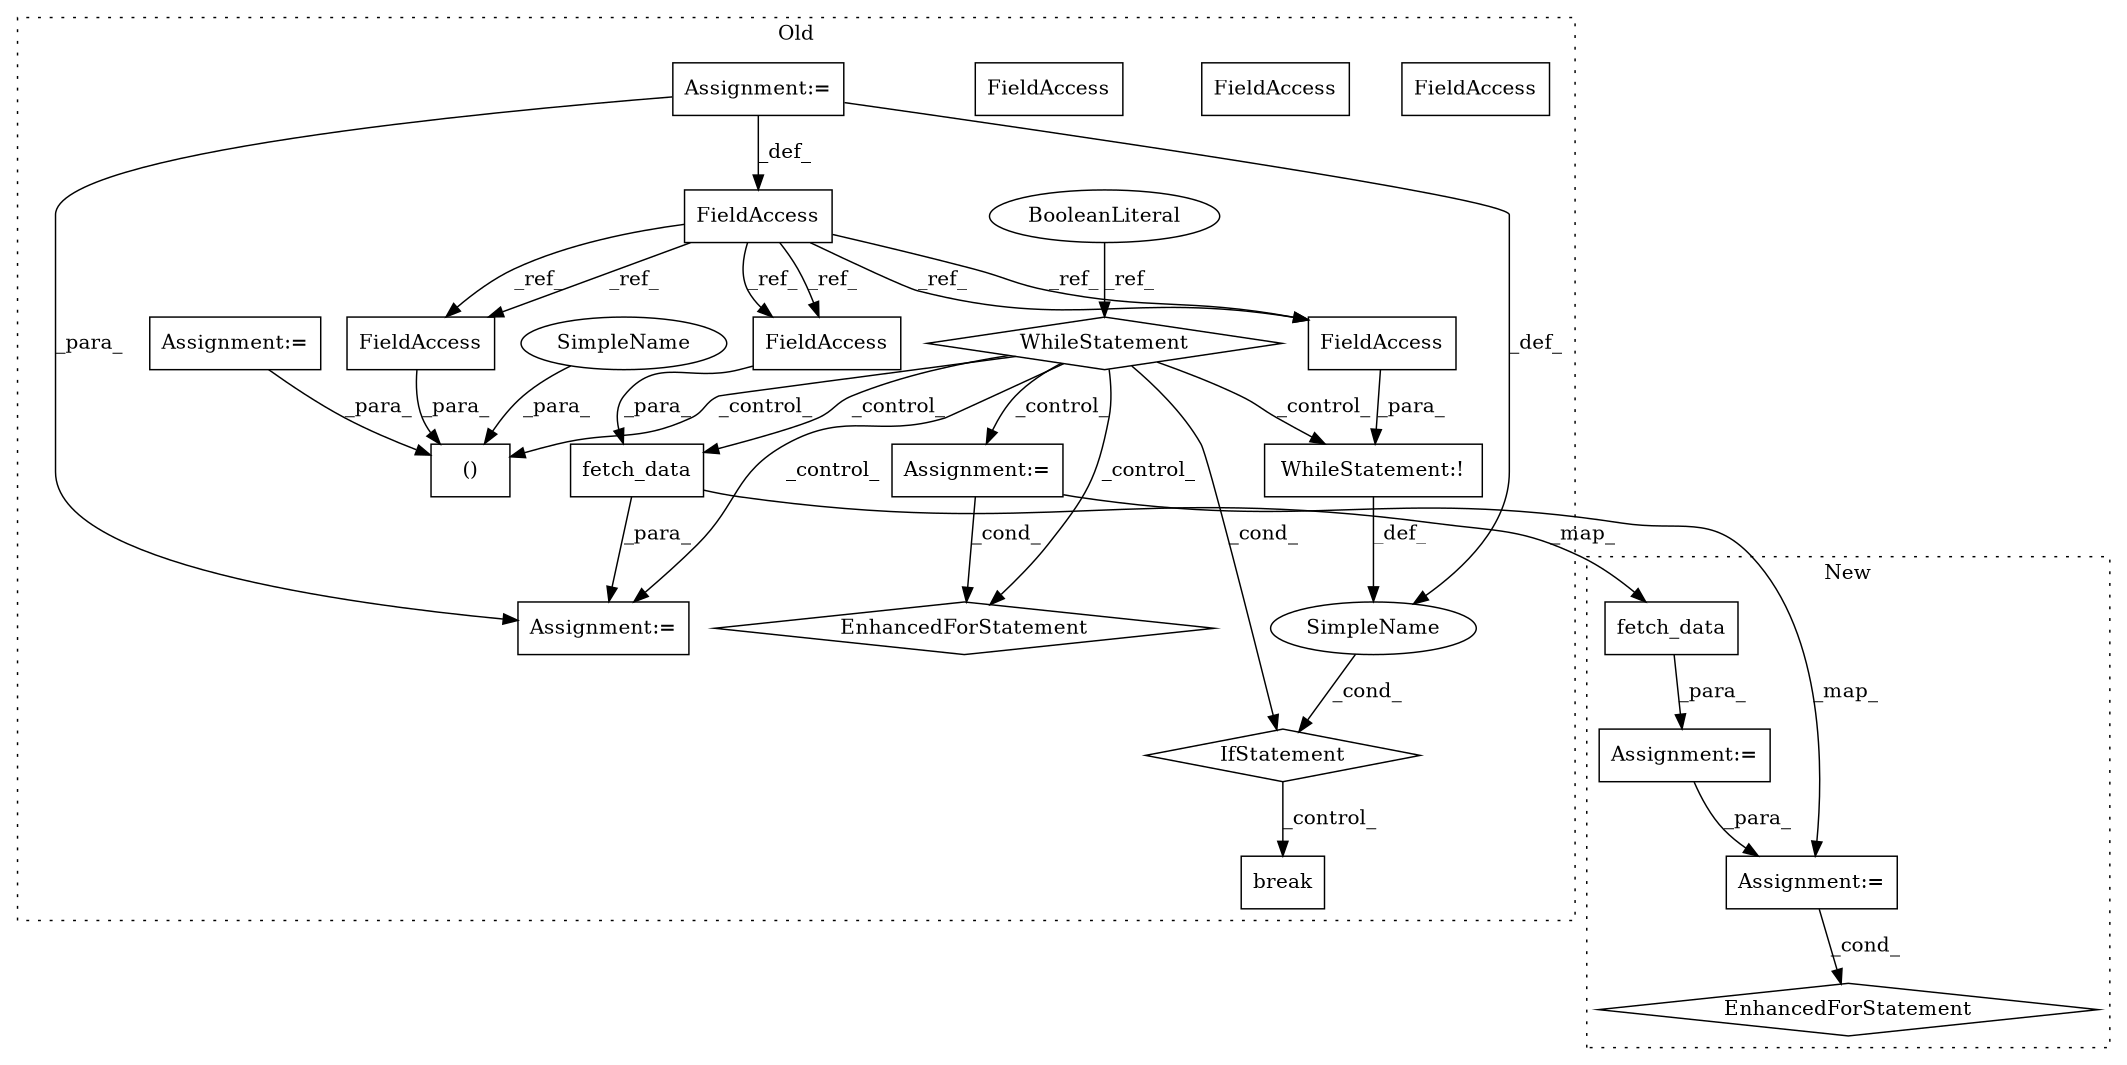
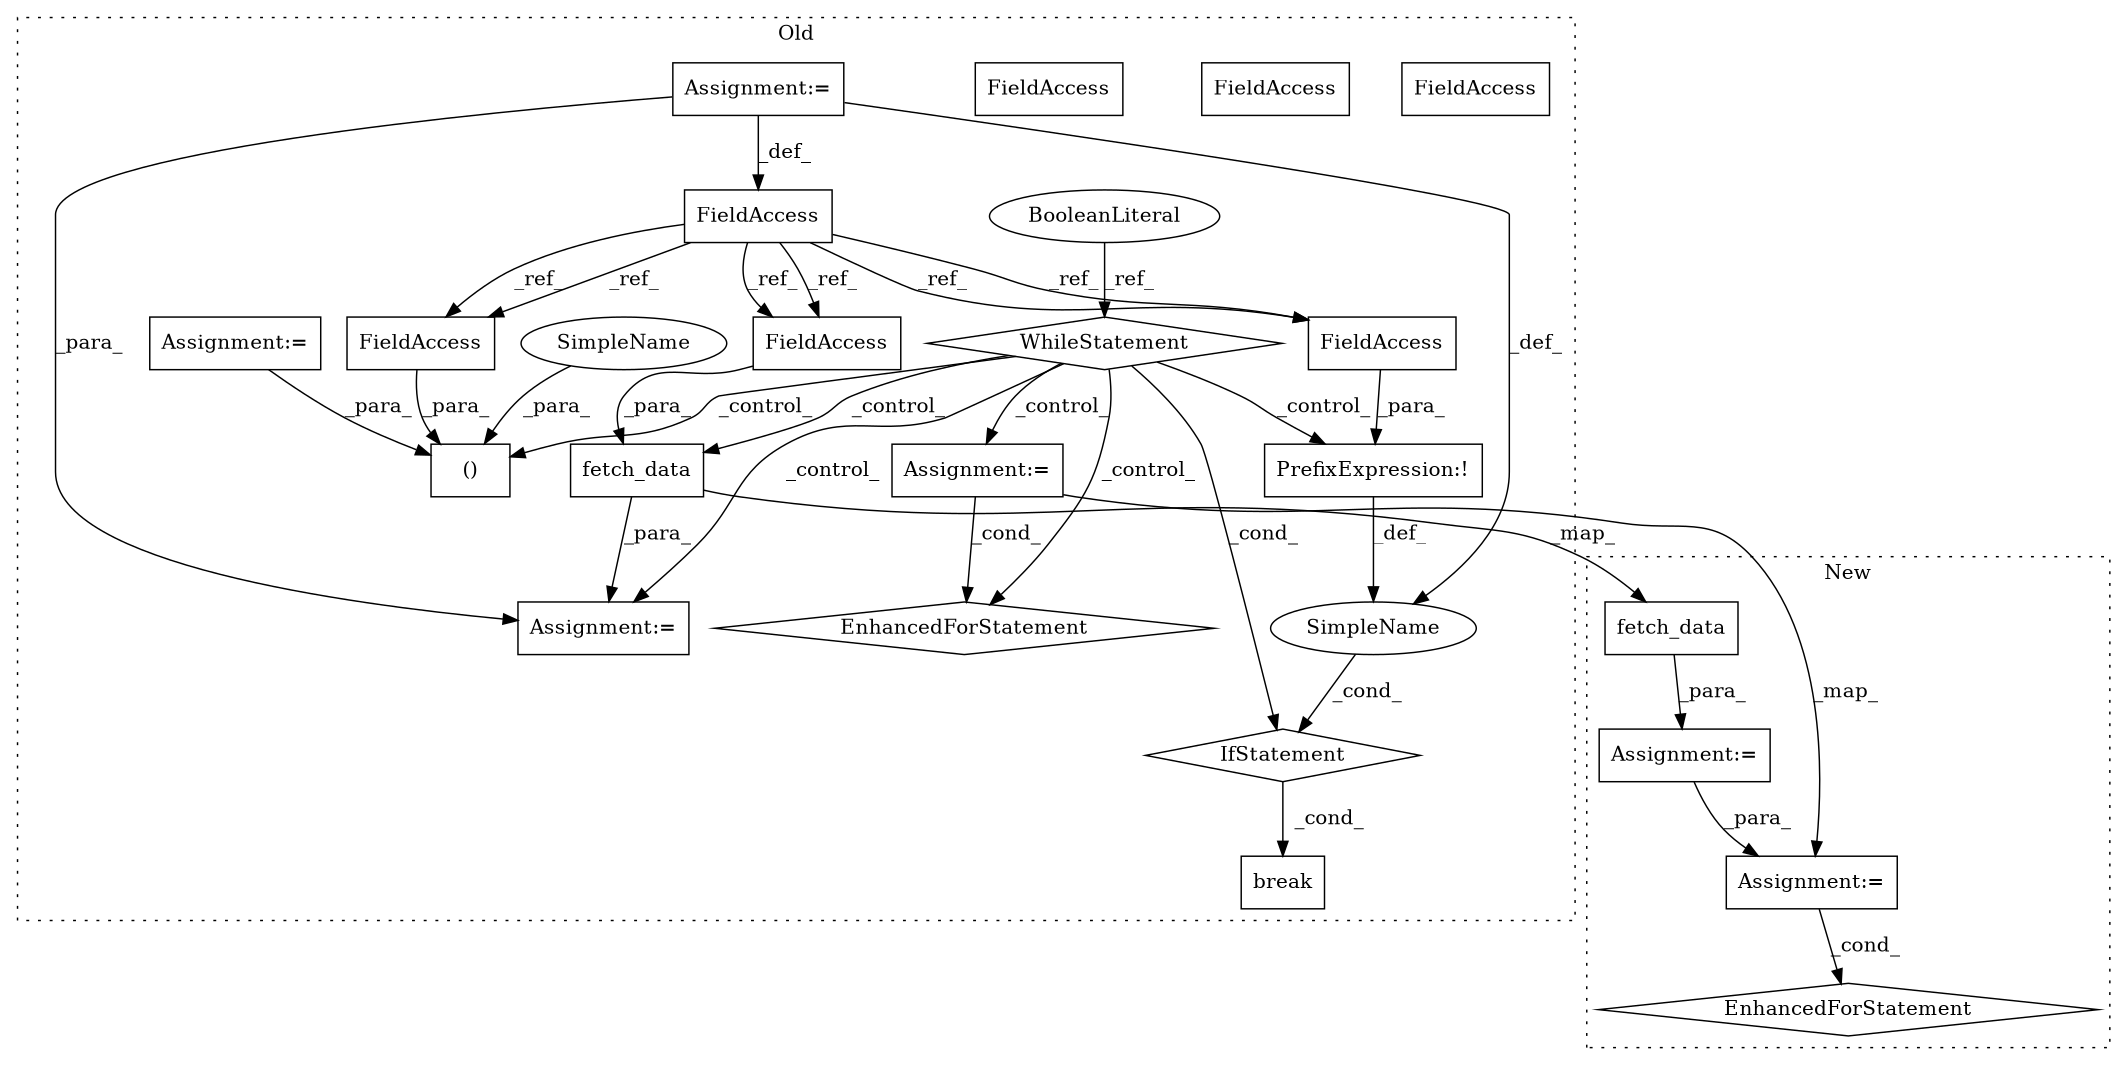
node "WhileStatement:!": label "WhileStatement:!" -> "PrefixExpression:!"
edge "IfStatement" -> "break": label "_control_" -> "_cond_"
